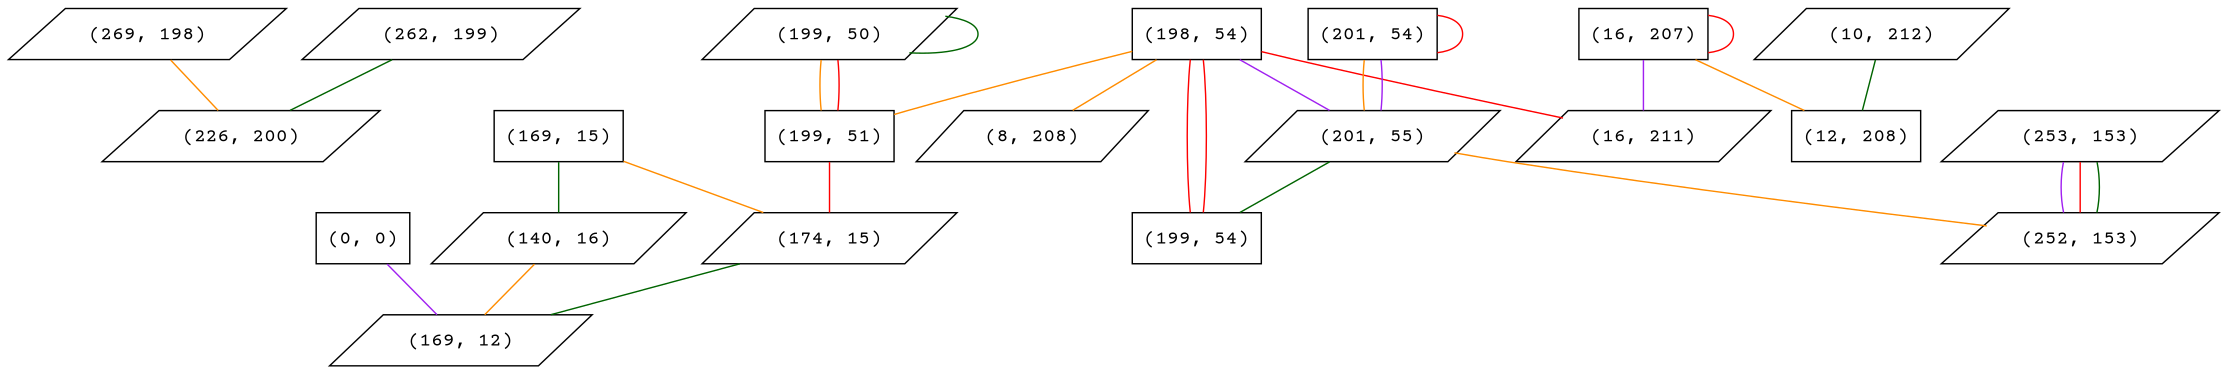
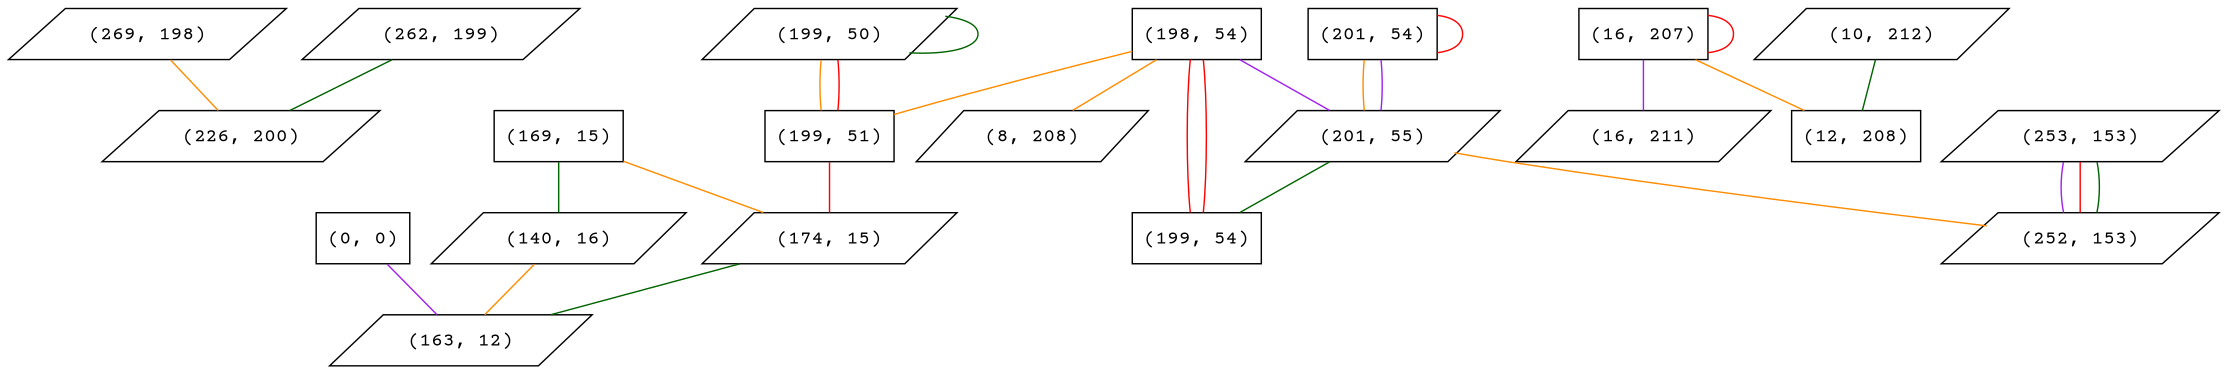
edge "(198, 54)" -- "(16, 211)": removed
node "(169, 12)": label "(169, 12)" -> "(163, 12)"
